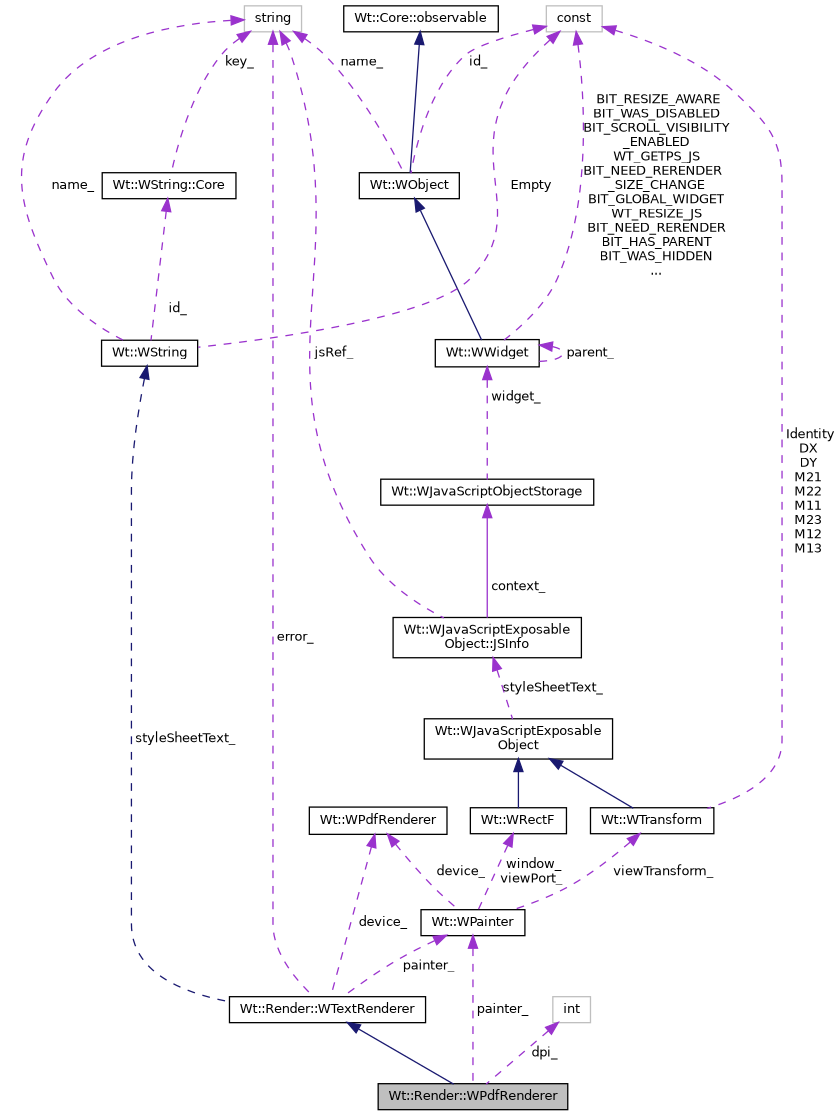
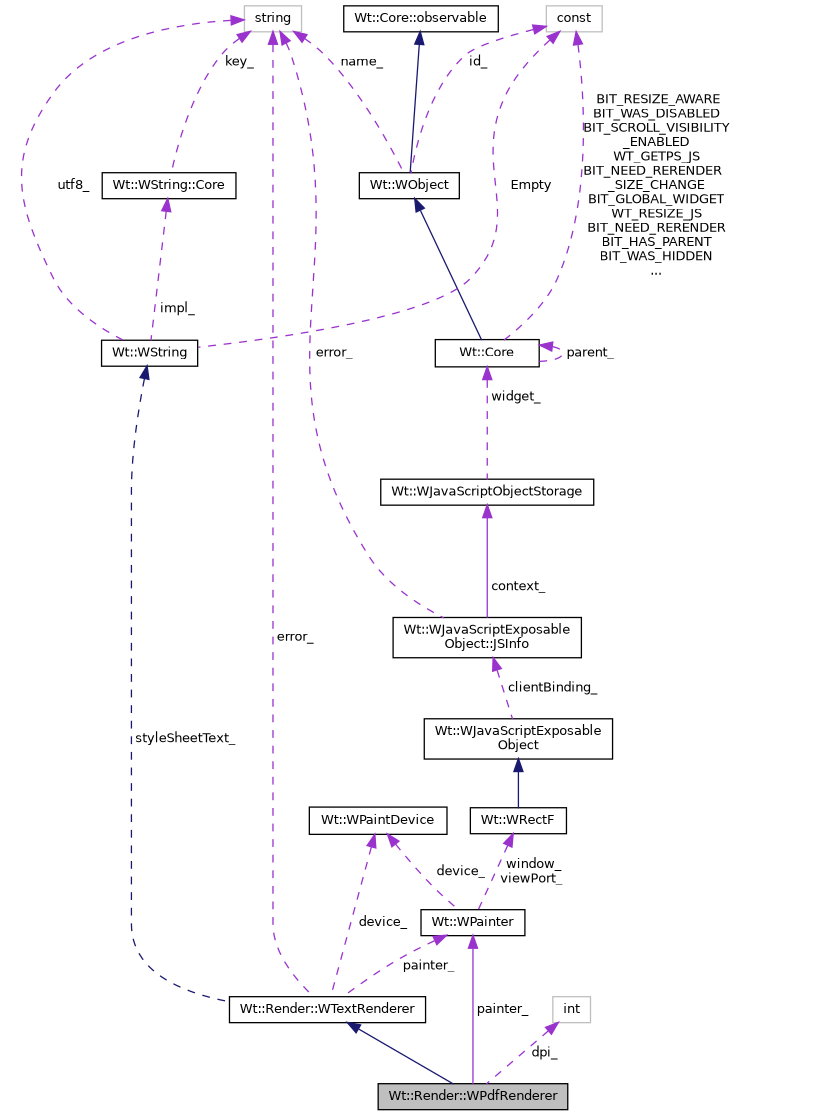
edge "Wt::WString" -> "string": label " name_" -> " utf8_"
edge "Wt::WString" -> "Wt::WString::Core": label " id_" -> " impl_"
edge "Wt::WJavaScriptExposable Object::JSInfo" -> "string": label " jsRef_" -> " error_"
node "Wt::WWidget": label "Wt::WWidget" -> "Wt::Core"
edge "Wt::WJavaScriptExposable Object" -> "Wt::WJavaScriptExposable Object::JSInfo": label " styleSheetText_" -> " clientBinding_"
node "Wt::WPdfRenderer": label "Wt::WPdfRenderer" -> "Wt::WPaintDevice"
node "Wt::WTransform": removed
edge "Wt::Render::WPdfRenderer" -> "Wt::WPainter": style dashed -> solid
